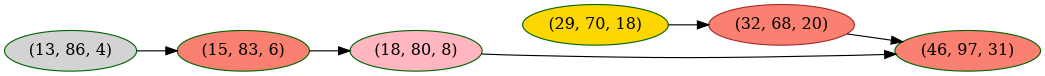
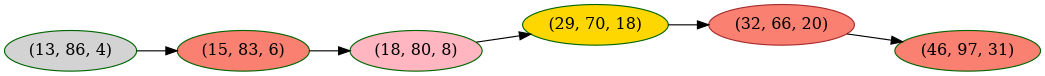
node "(32, 68, 20)": label "(32, 68, 20)" -> "(32, 66, 20)"
edge "(18, 80, 8)" -> "(46, 97, 31)": now "(18, 80, 8)" -> "(29, 70, 18)"
